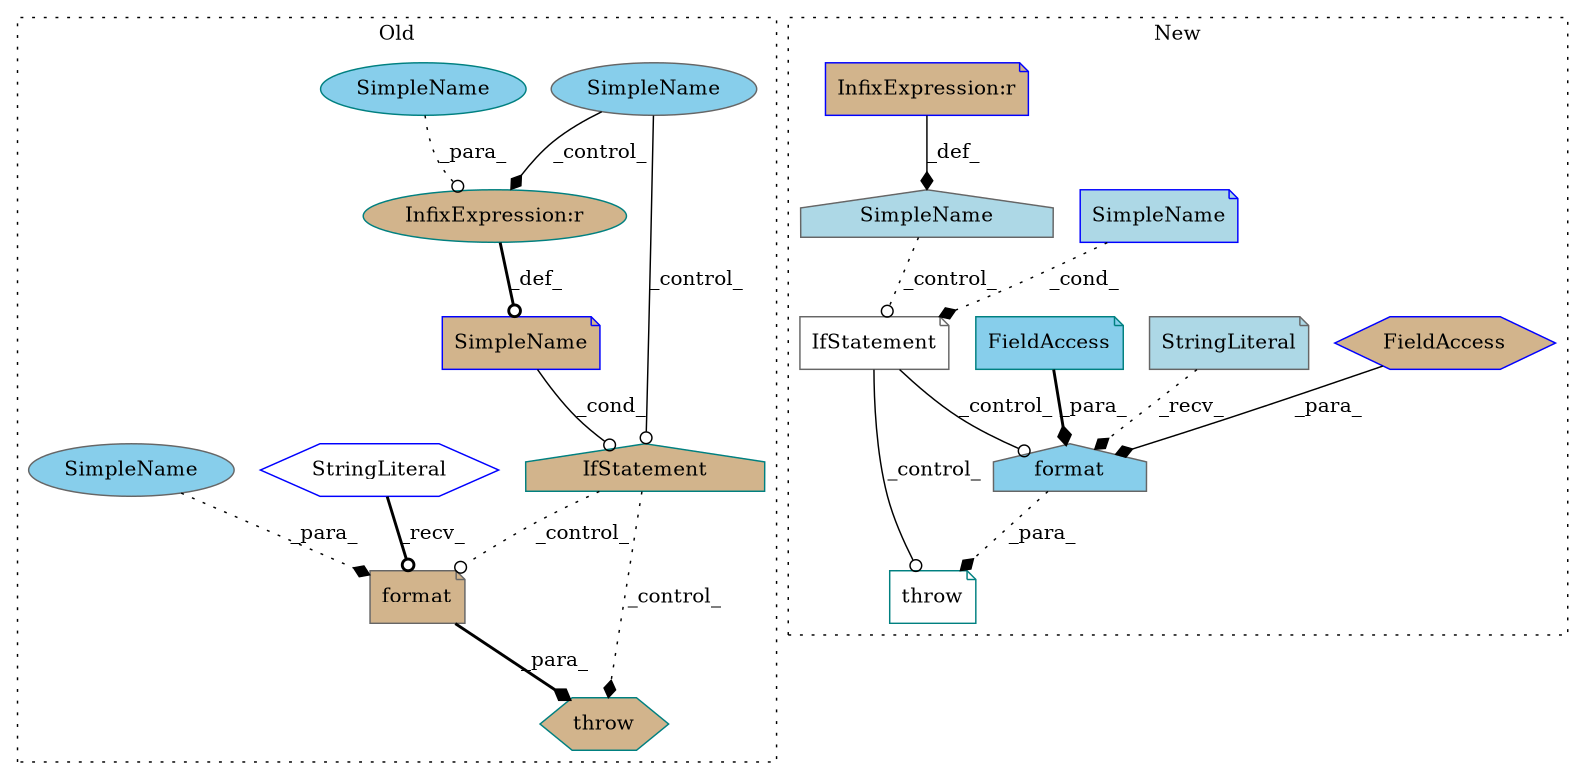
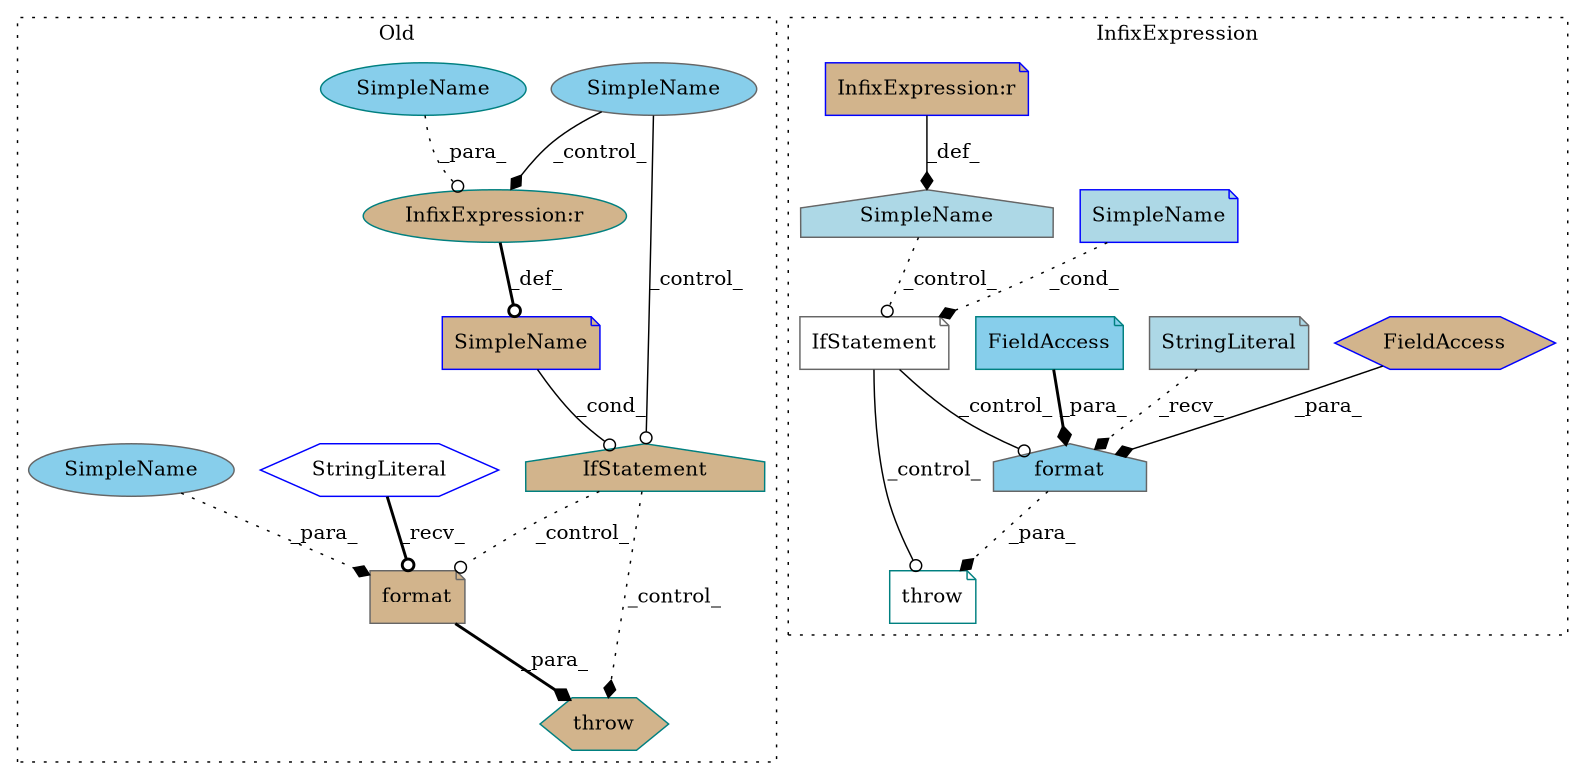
cluster "New": label "New" -> "InfixExpression"
